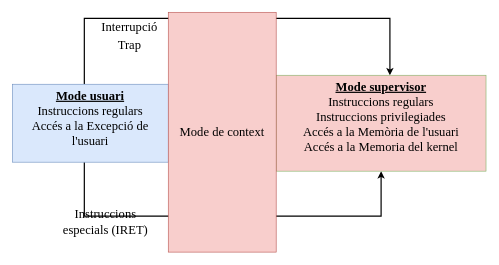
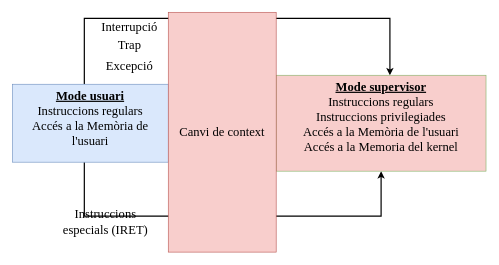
node "Excepció": added
node "Mode usuariInstruccions regularsAccés a la Excepció de l'usuari": label "Mode usuariInstruccions regularsAccés a la Excepció de l'usuari" -> "Mode usuariInstruccions regularsAccés a la Memòria de l'usuari"
node "Mode de context": label "Mode de context" -> "Canvi de context"
